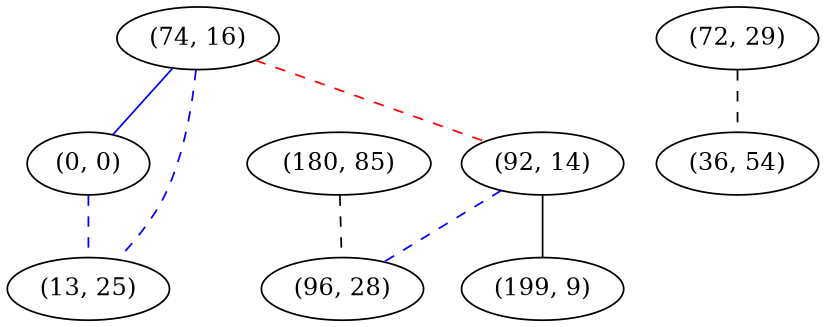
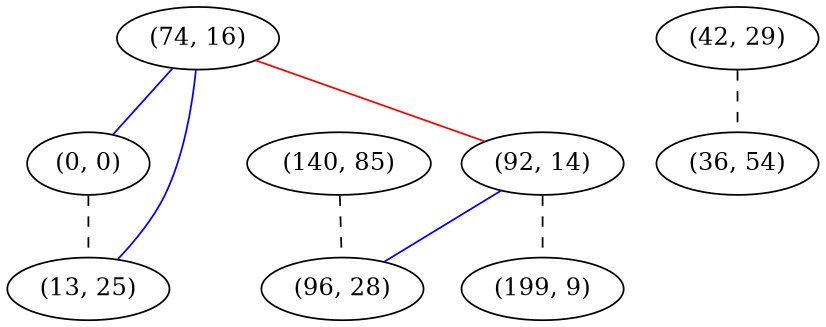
node "(72, 29)": label "(72, 29)" -> "(42, 29)"
edge "(74, 16)" -- "(92, 14)": style dashed -> solid
node "(180, 85)": label "(180, 85)" -> "(140, 85)"
edge "(74, 16)" -- "(13, 25)": style dashed -> solid
edge "(0, 0)" -- "(13, 25)": color blue -> black
edge "(92, 14)" -- "(96, 28)": style dashed -> solid
edge "(92, 14)" -- "(199, 9)": style solid -> dashed
